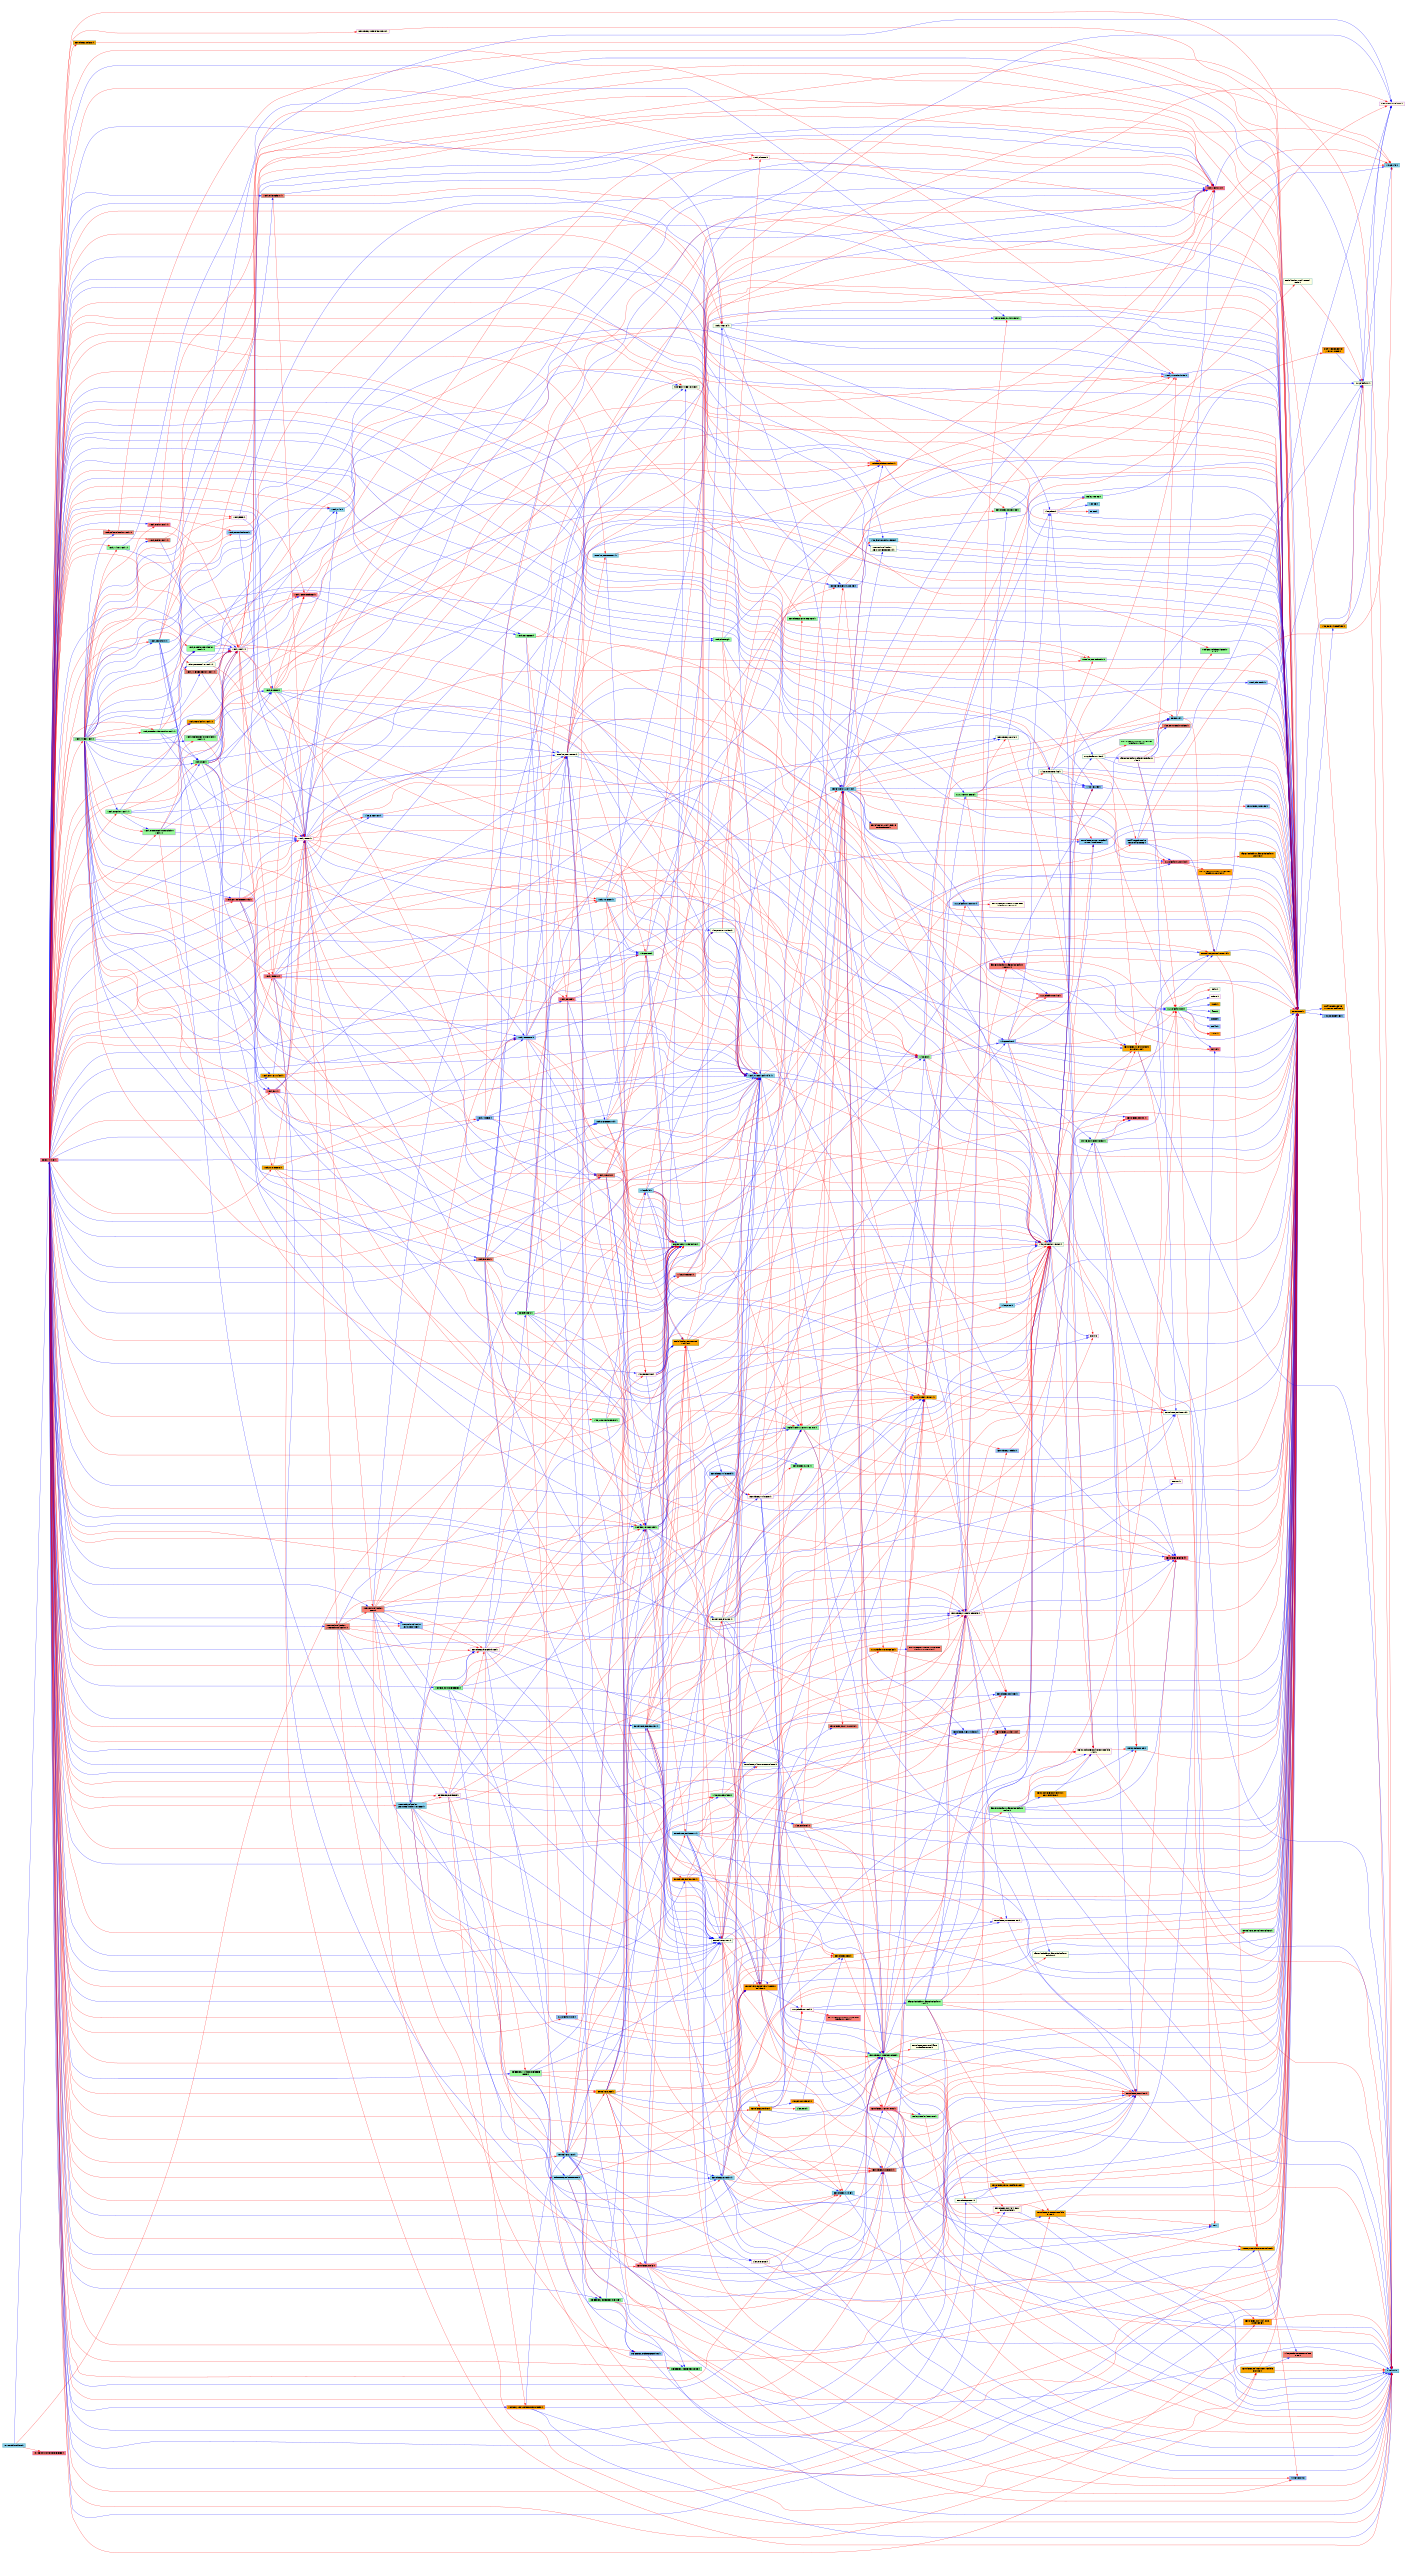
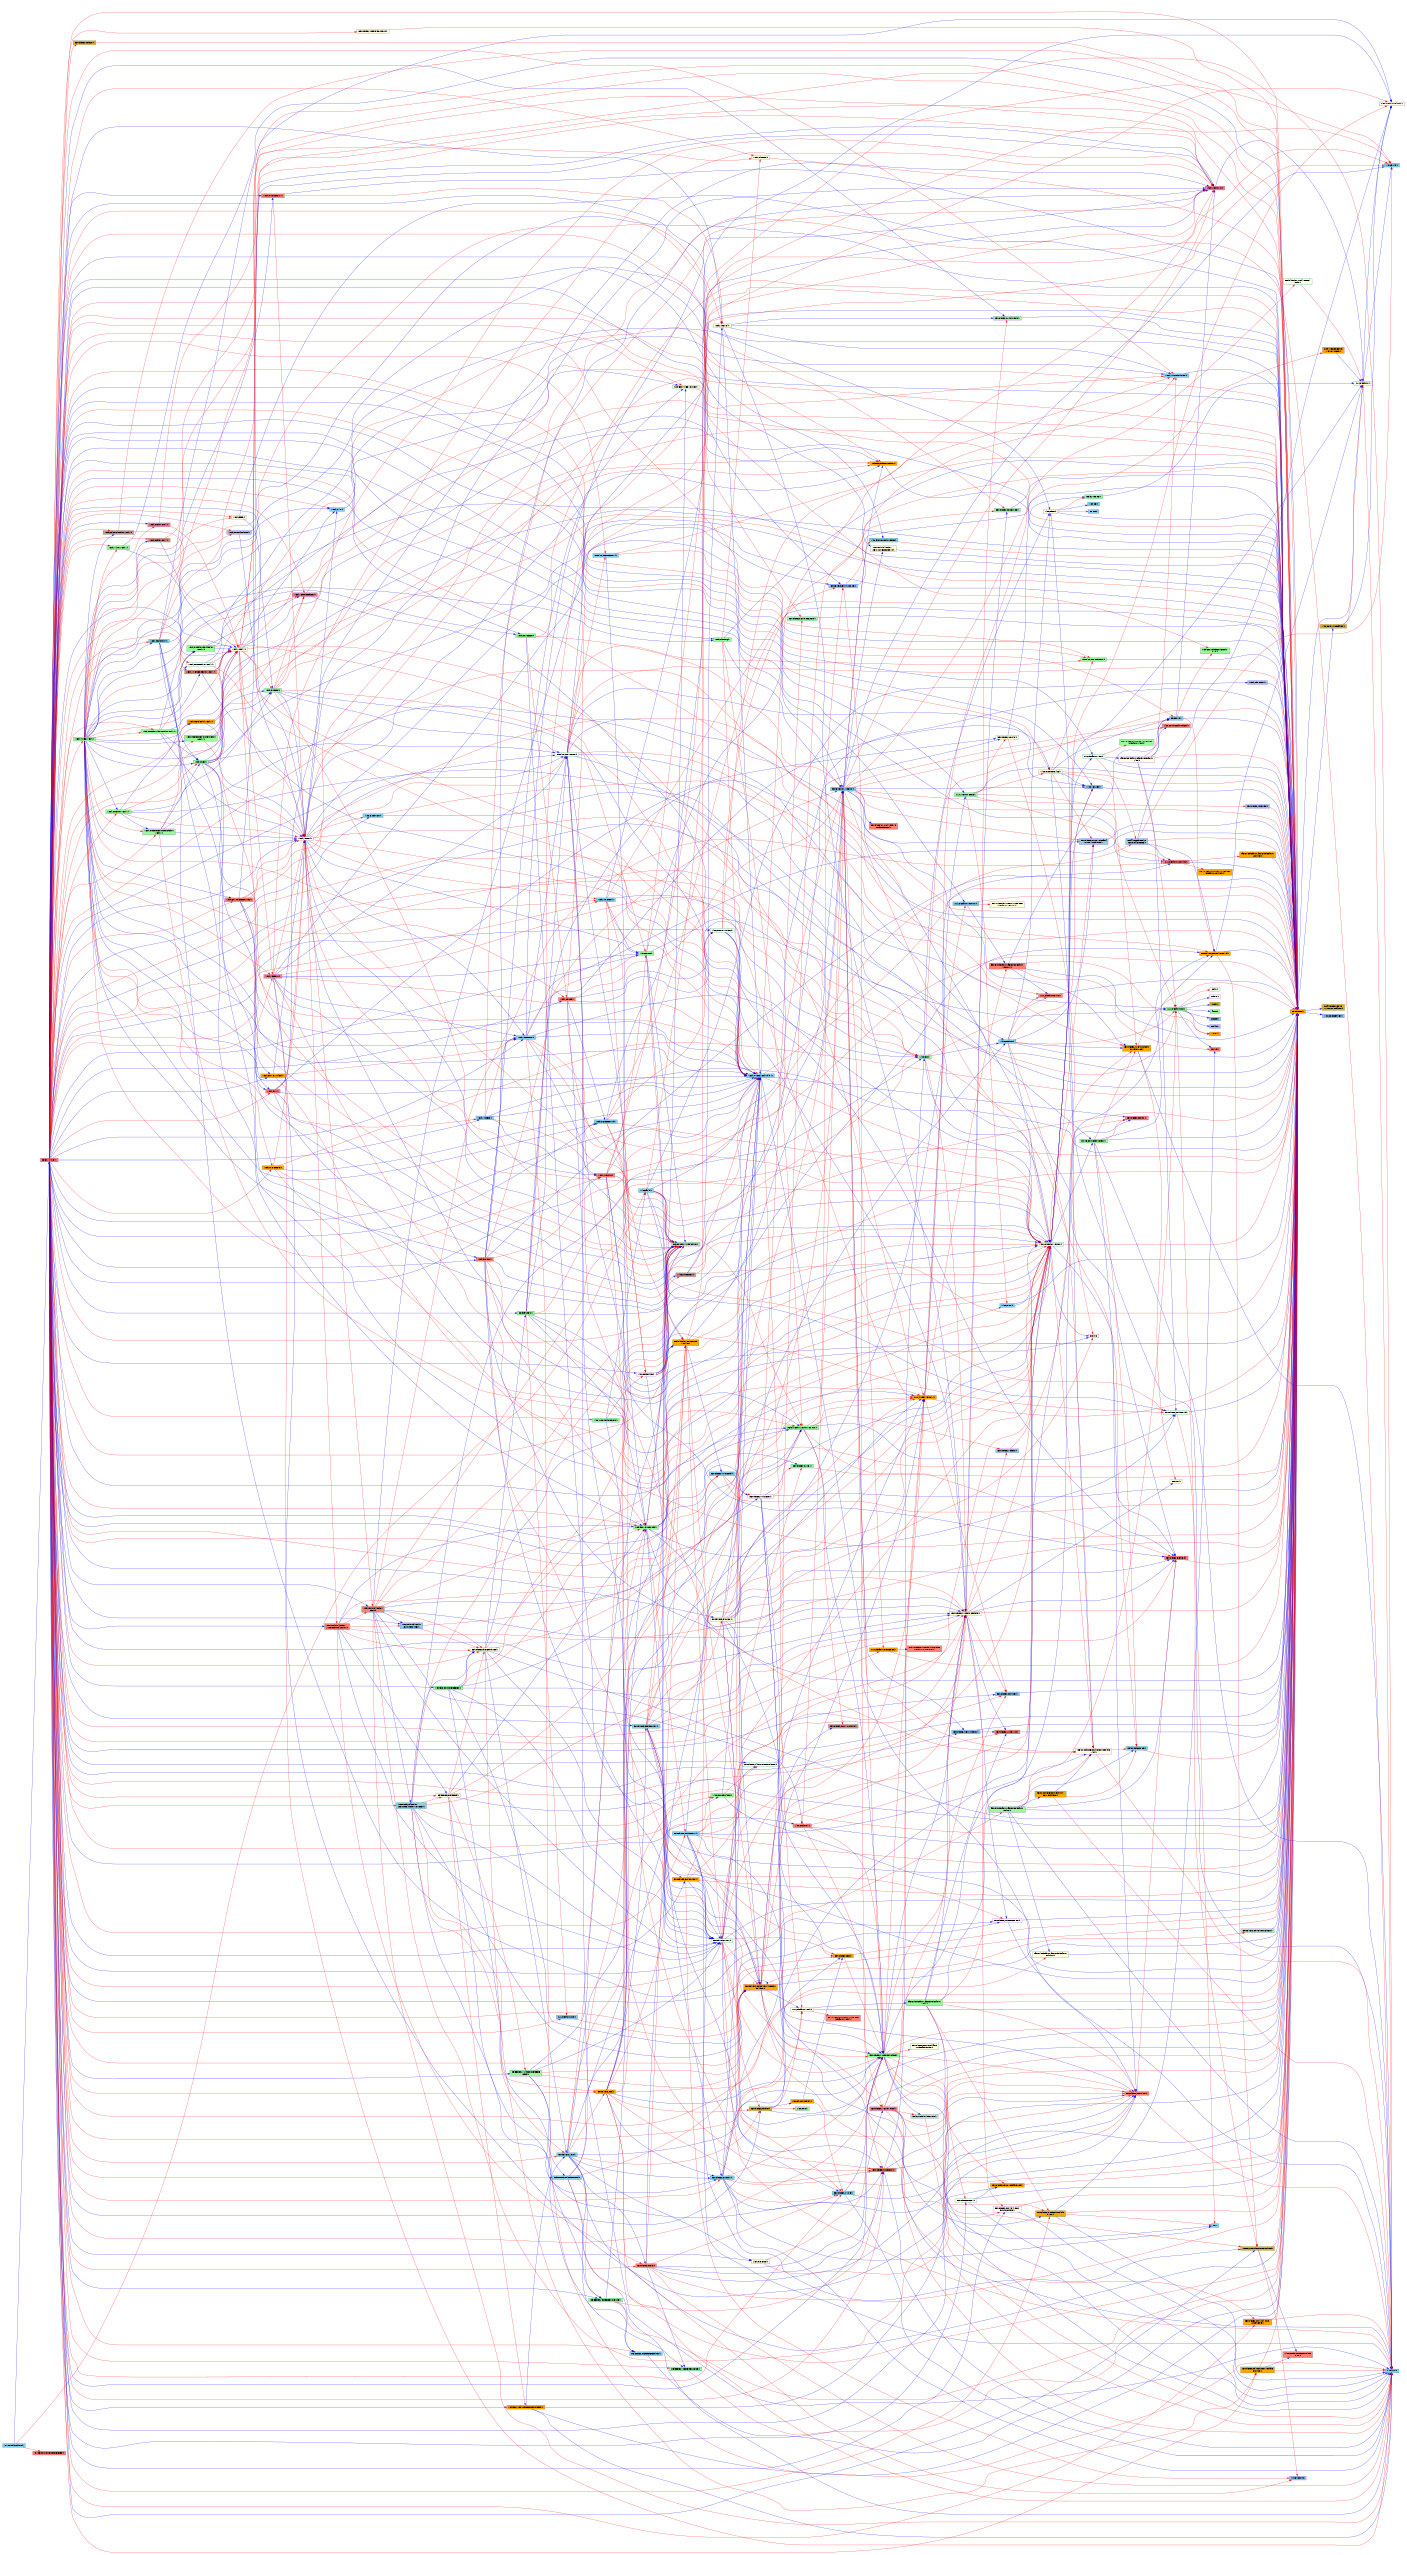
edge "CoreMinimal.h" -> "Math/RotationTranslation Matrix.h": removed
node "Char/PerspectiveMatrix.h": label "Char/PerspectiveMatrix.h" -> "Math/PerspectiveMatrix.h"
node "Serialization/Archive.h": label "Serialization/Archive.h" -> "Serialization/Interval.h"
